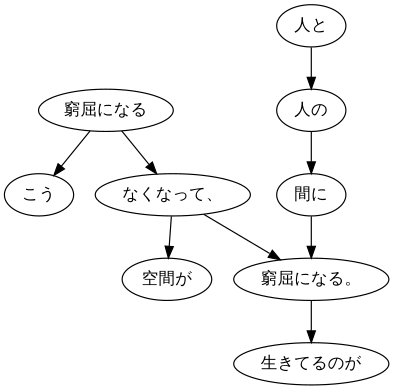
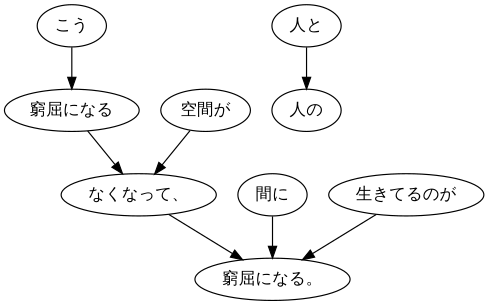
edge "人の" -> "間に": removed
edge "窮屈になる" -> "こう": reversed
edge "なくなって、" -> "空間が": reversed
edge "窮屈になる。" -> "生きてるのが": reversed
